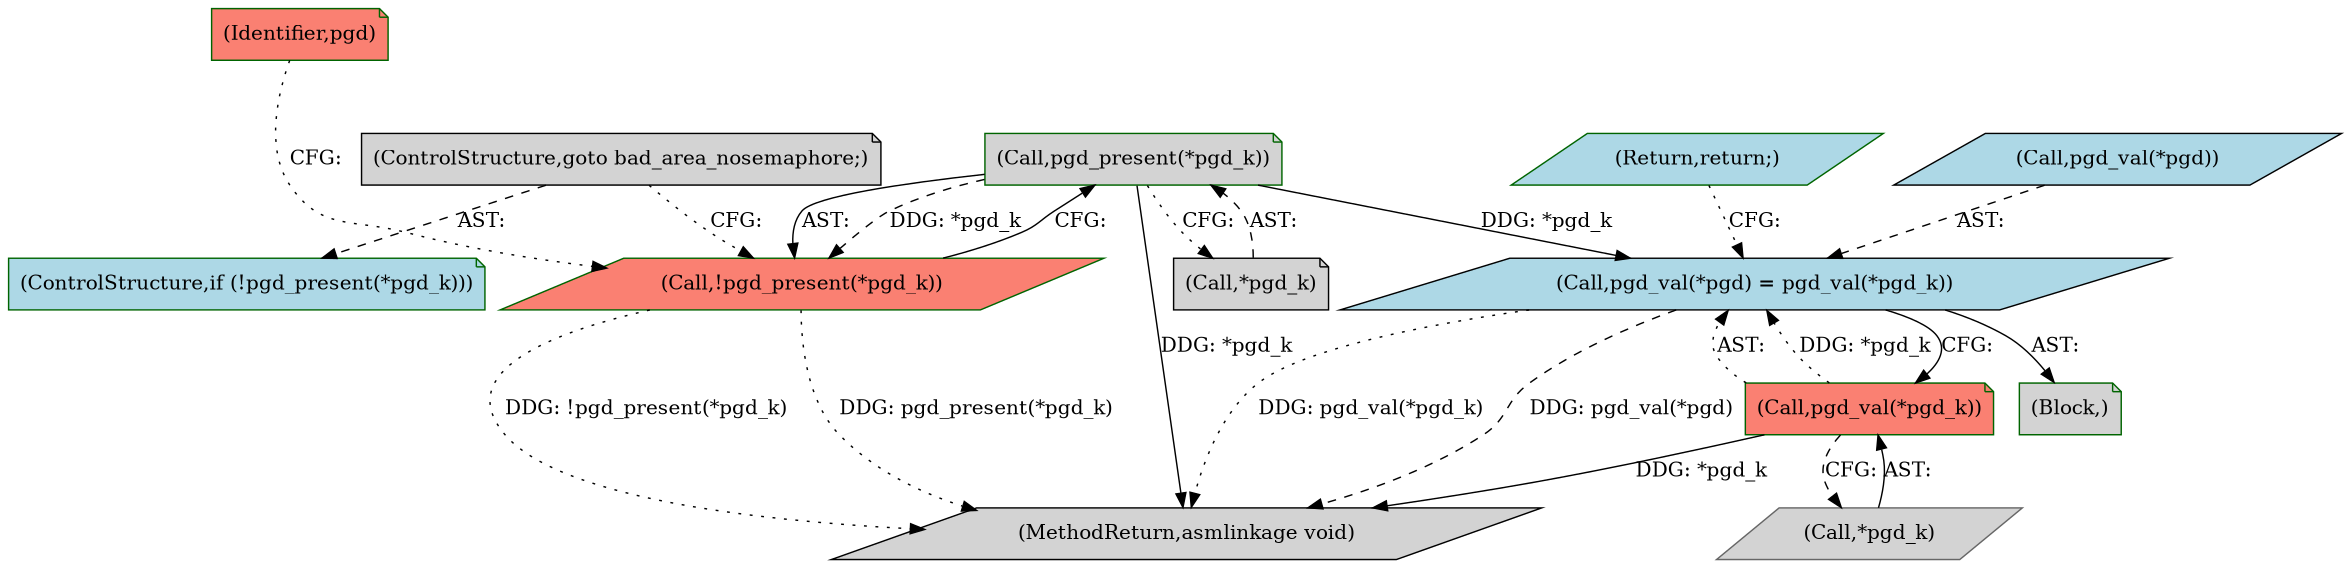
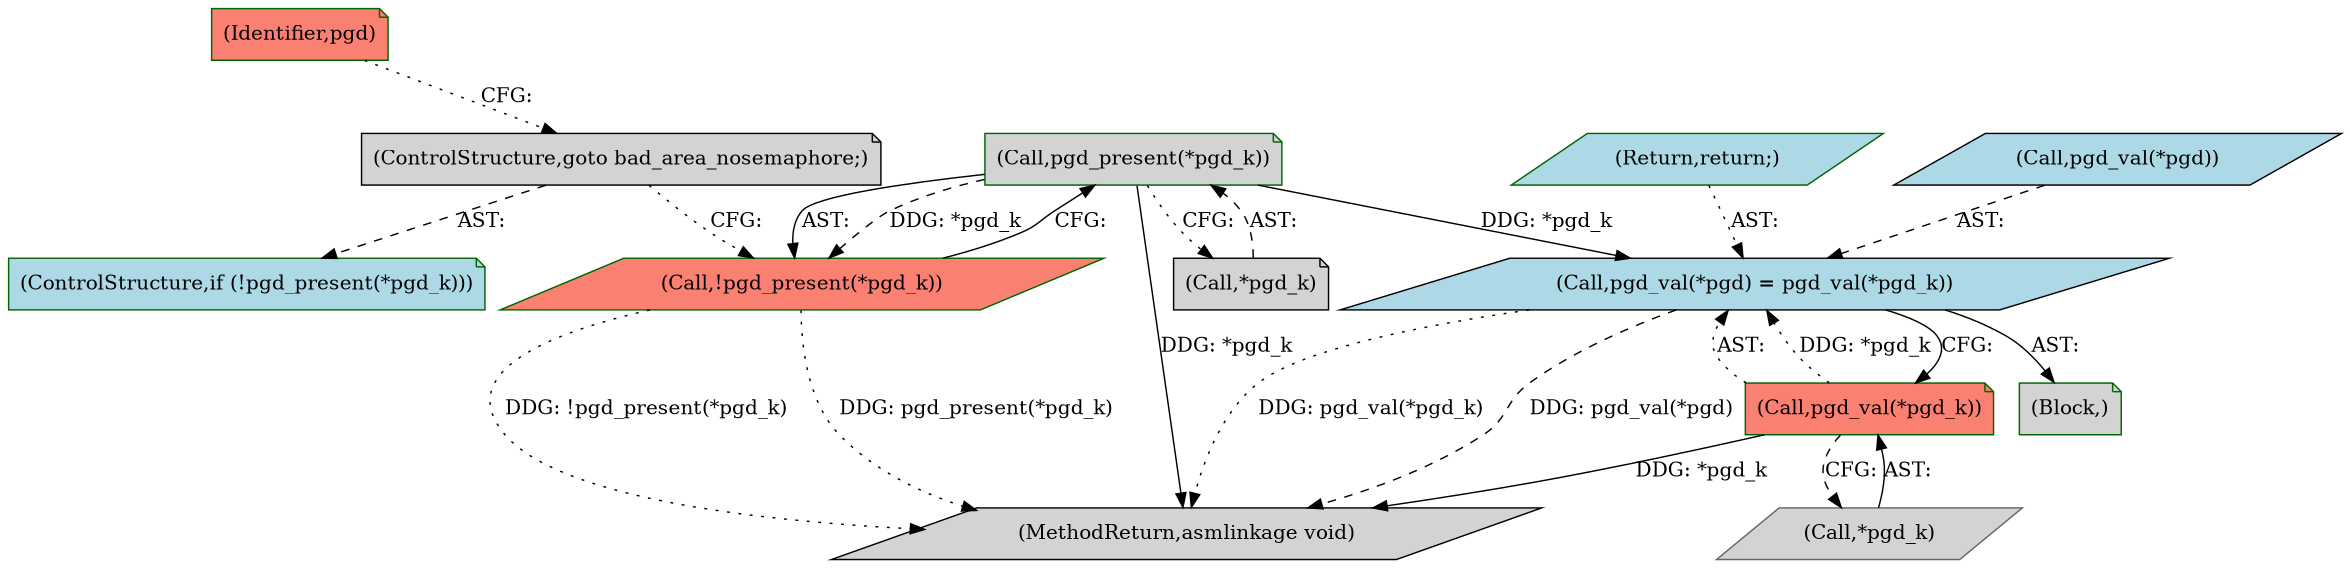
edge "(Return,return;)" -> "(Call,pgd_val(*pgd) = pgd_val(*pgd_k))": label "CFG: " -> "AST: "
edge "(Identifier,pgd)" -> "(Call,!pgd_present(*pgd_k))": now "(Identifier,pgd)" -> "(ControlStructure,goto bad_area_nosemaphore;)"
